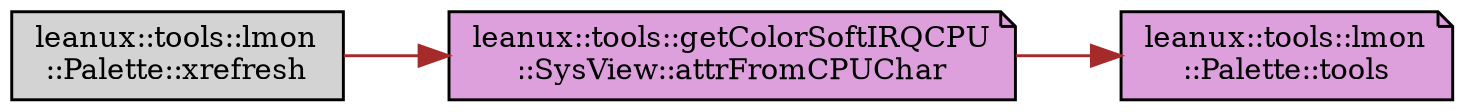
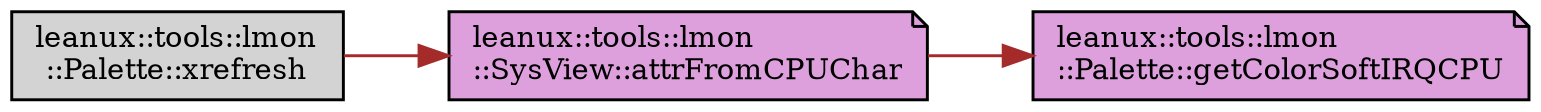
node "leanux::tools::getColorSoftIRQCPU ::SysView::attrFromCPUChar": label "leanux::tools::getColorSoftIRQCPU ::SysView::attrFromCPUChar" -> "leanux::tools::lmon ::SysView::attrFromCPUChar"
node "leanux::tools::lmon ::Palette::tools": label "leanux::tools::lmon ::Palette::tools" -> "leanux::tools::lmon ::Palette::getColorSoftIRQCPU"
